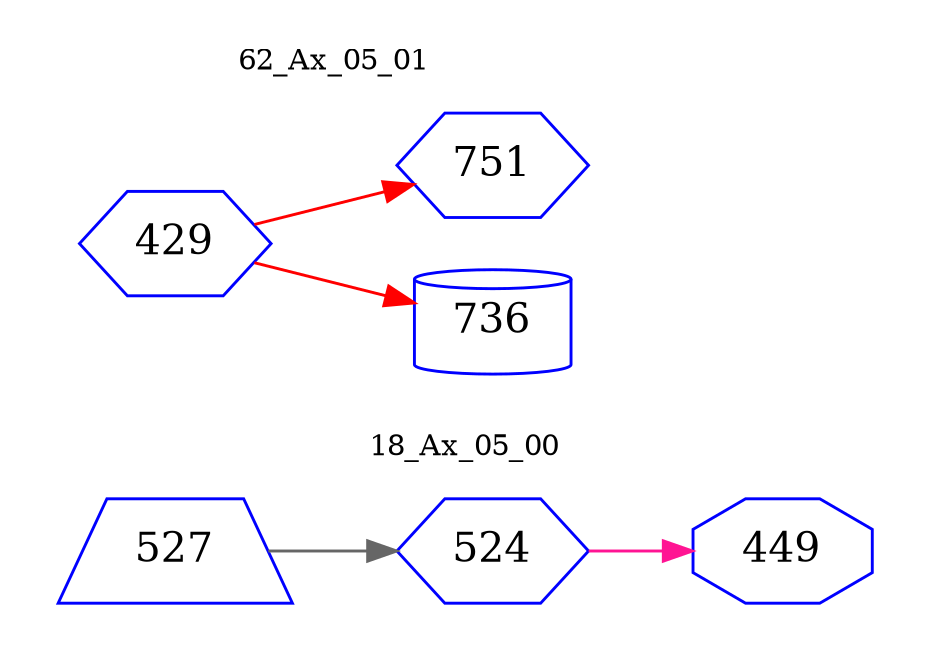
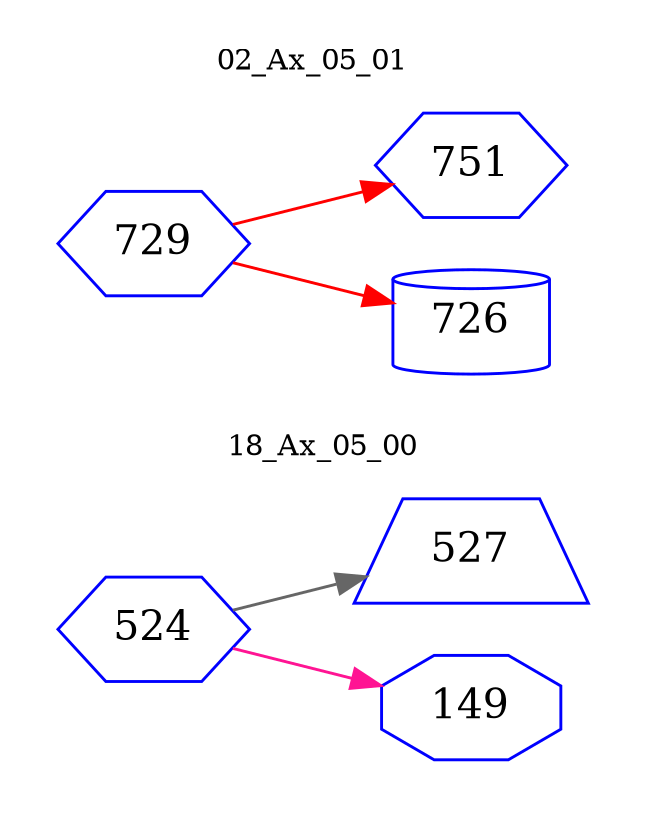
cluster "62_Ax_05_01": label "62_Ax_05_01" -> "02_Ax_05_01"
node "429": label "429" -> "729"
node "736": label "736" -> "726"
edge "527" -> "524": reversed
node "449": label "449" -> "149"
